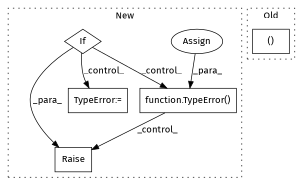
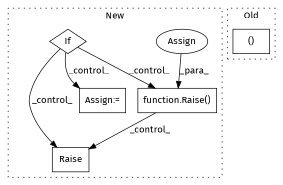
edge "If" -> "Raise": label "_para_" -> "_control_"
node "TypeError:=": label "TypeError:=" -> "Assign:="
node "function.TypeError()": label "function.TypeError()" -> "function.Raise()"
